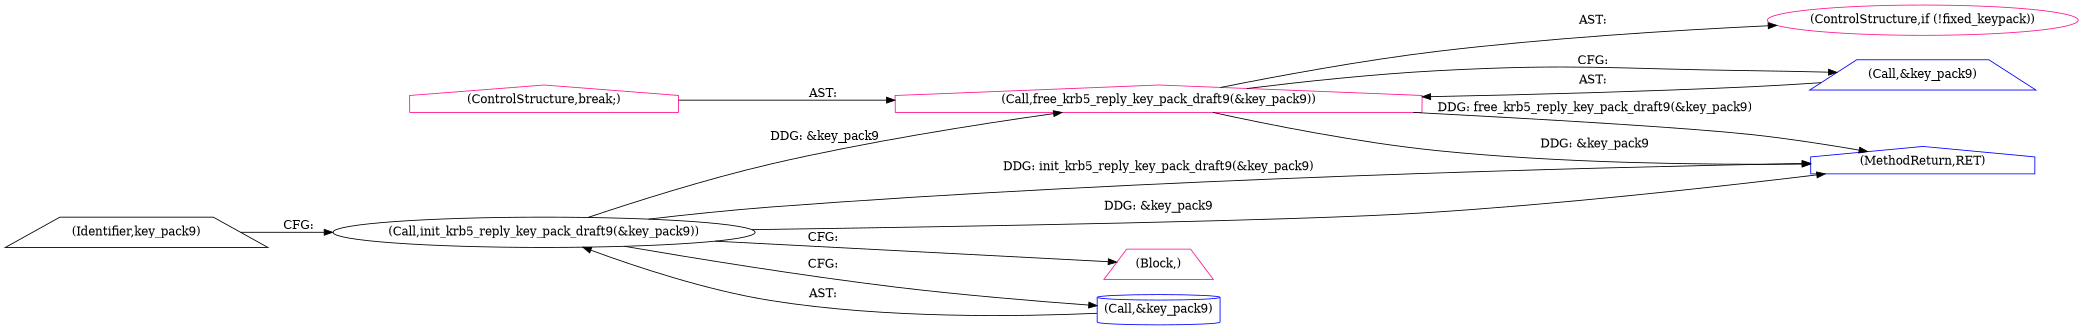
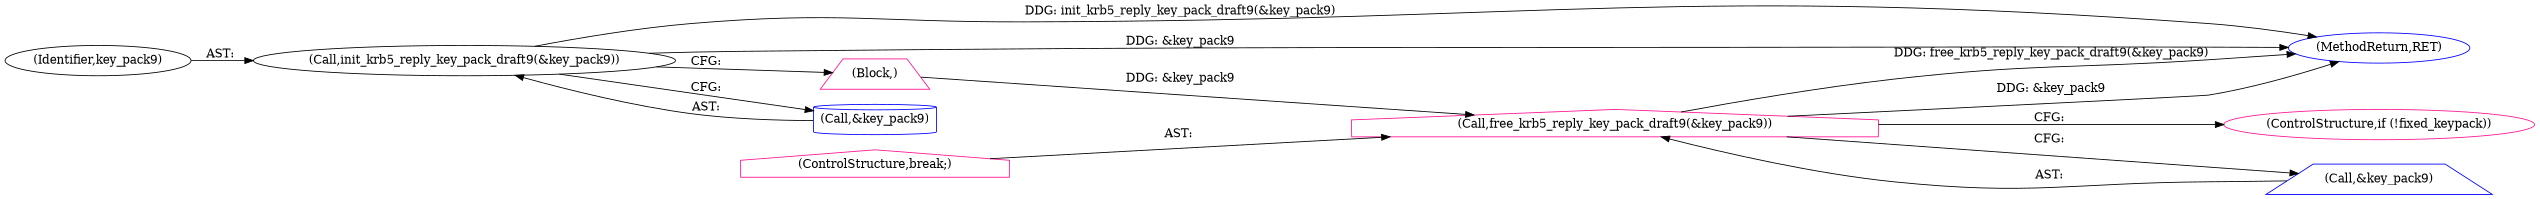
edge "(Call,free_krb5_reply_key_pack_draft9(&key_pack9))" -> "(ControlStructure,if (!fixed_keypack))": label "AST: " -> "CFG: "
edge "(Call,init_krb5_reply_key_pack_draft9(&key_pack9))" -> "(Call,free_krb5_reply_key_pack_draft9(&key_pack9))": now "(Block,)" -> "(Call,free_krb5_reply_key_pack_draft9(&key_pack9))"
node "(MethodReturn,RET)": shape house -> ellipse
edge "(Identifier,key_pack9)" -> "(Call,init_krb5_reply_key_pack_draft9(&key_pack9))": label "CFG: " -> "AST: "
node "(Identifier,key_pack9)": shape trapezium -> ellipse
